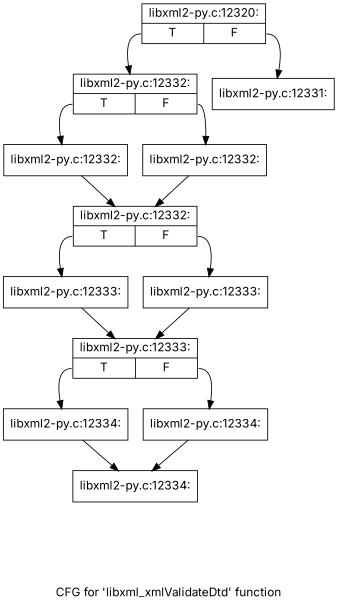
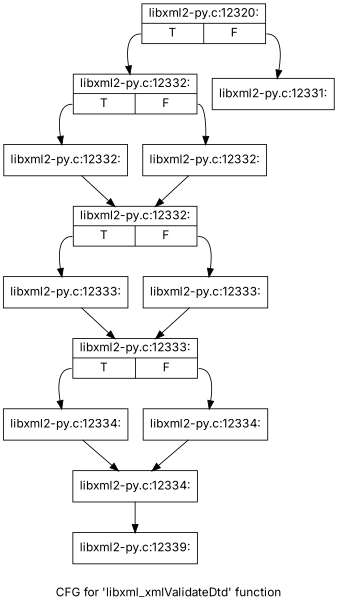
node "libxml2-py.c:12339:": added
